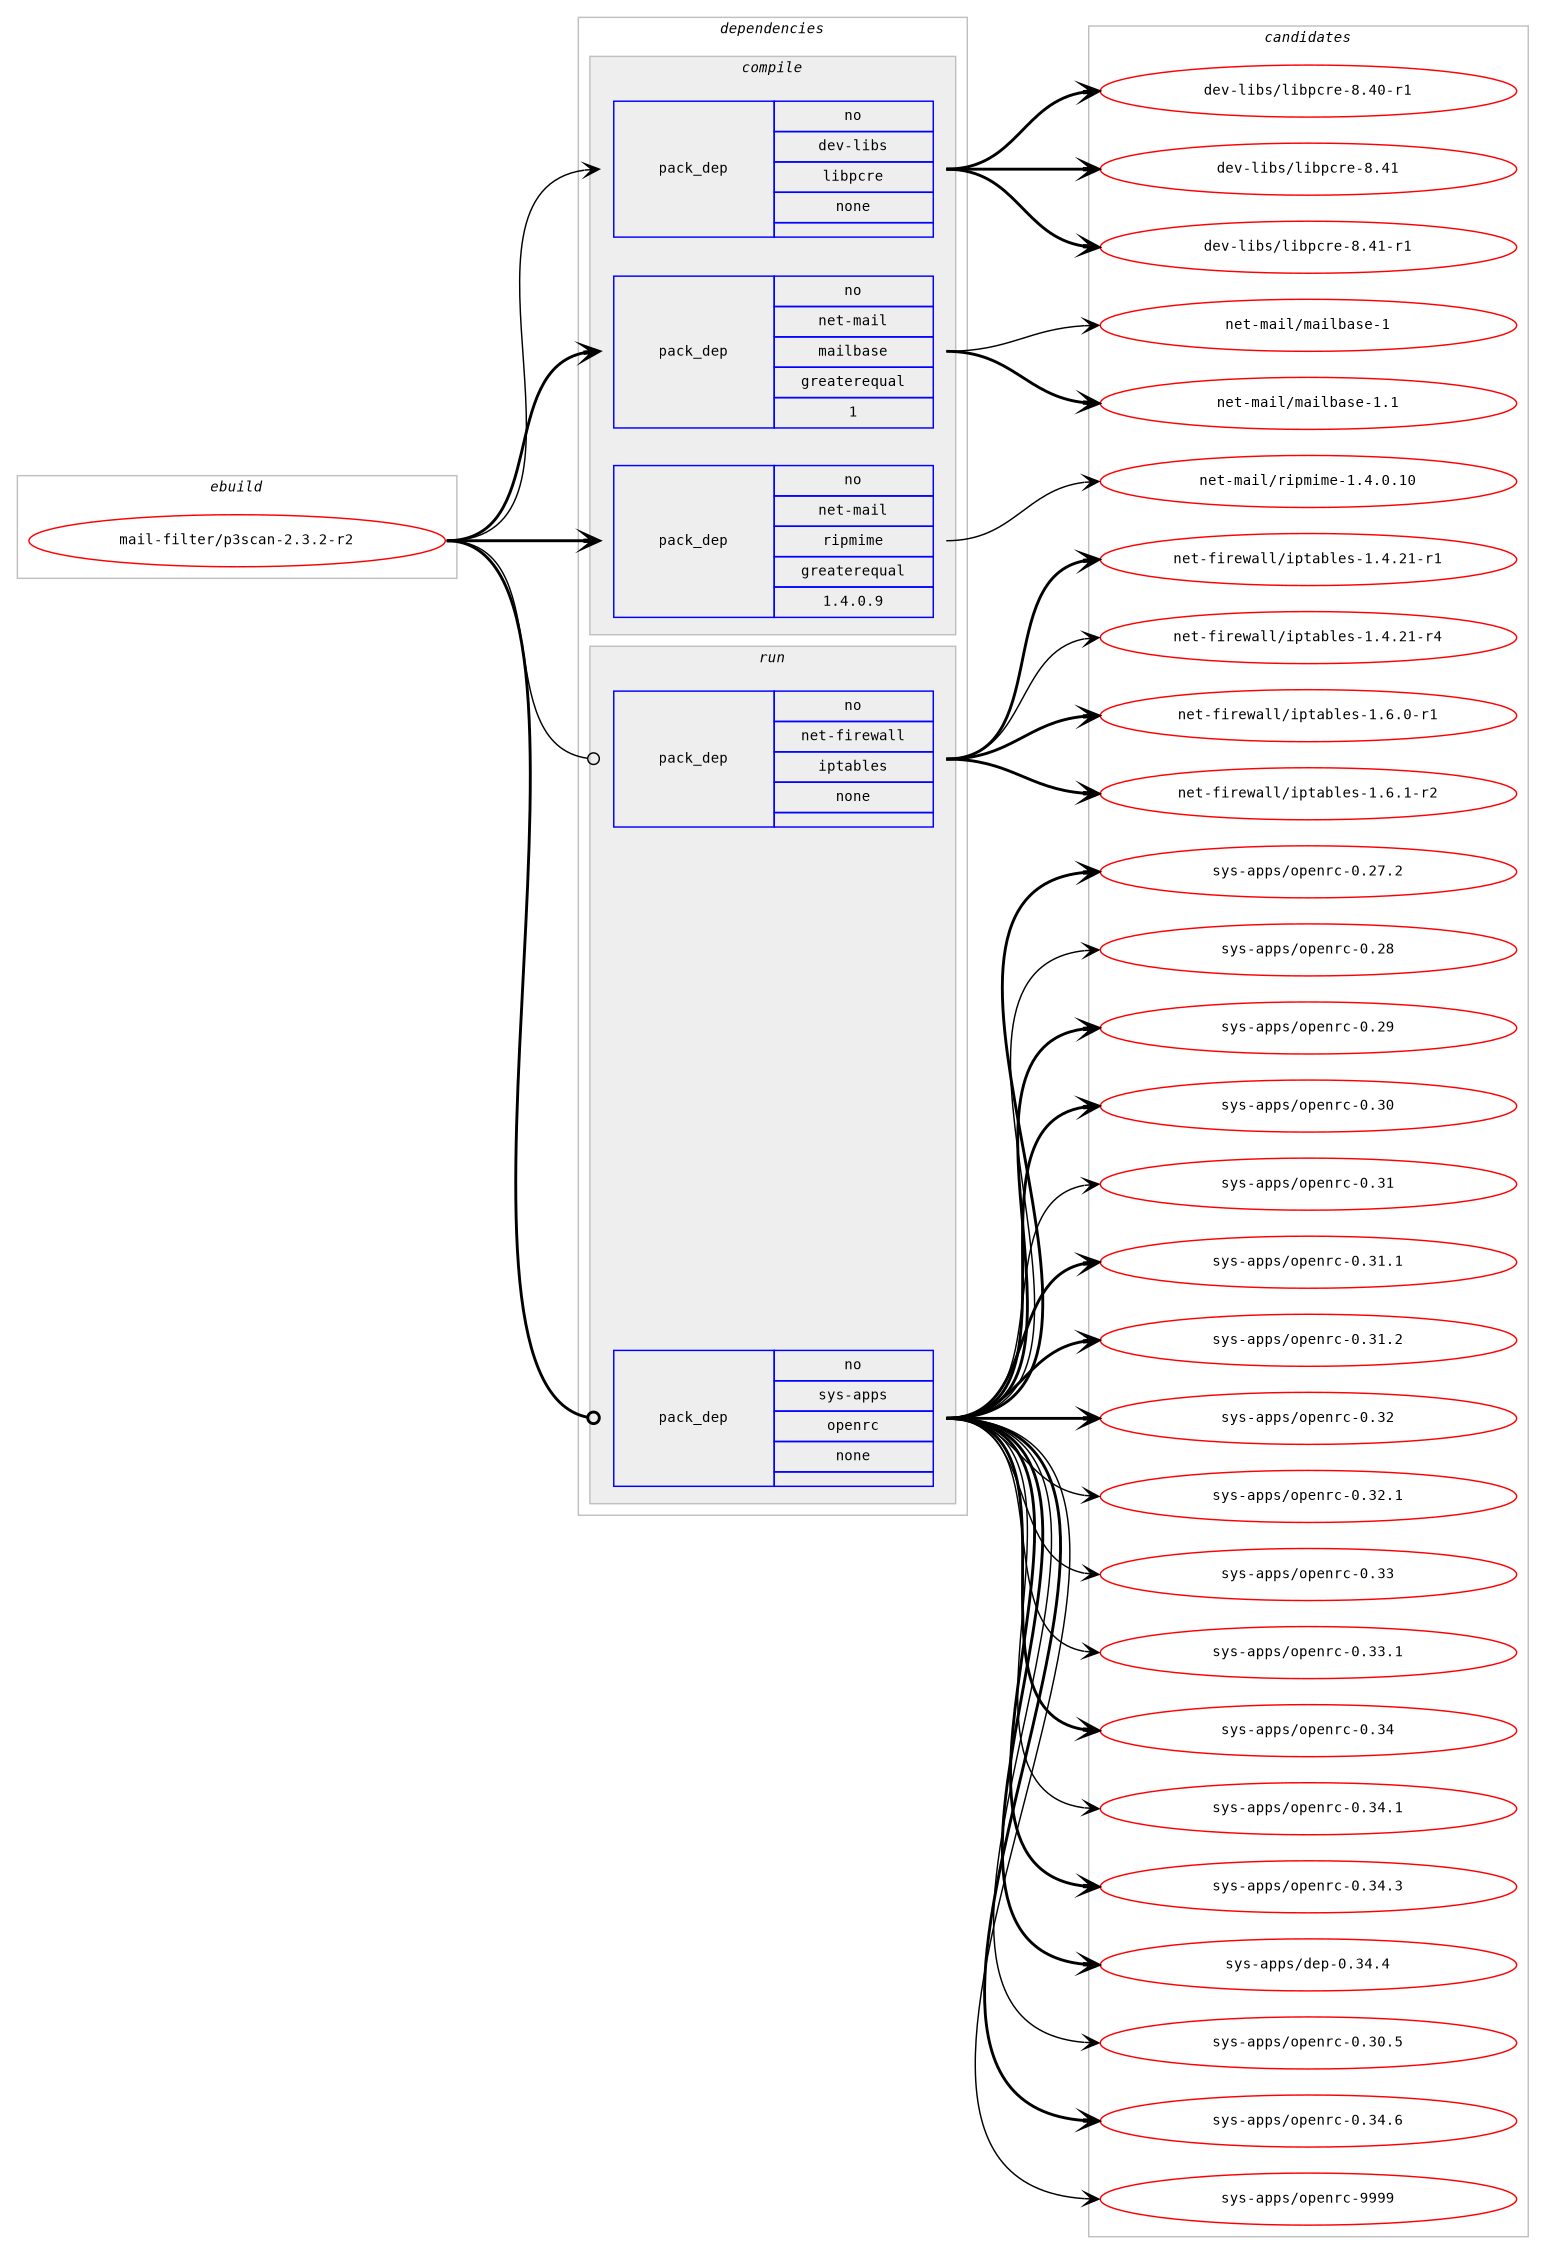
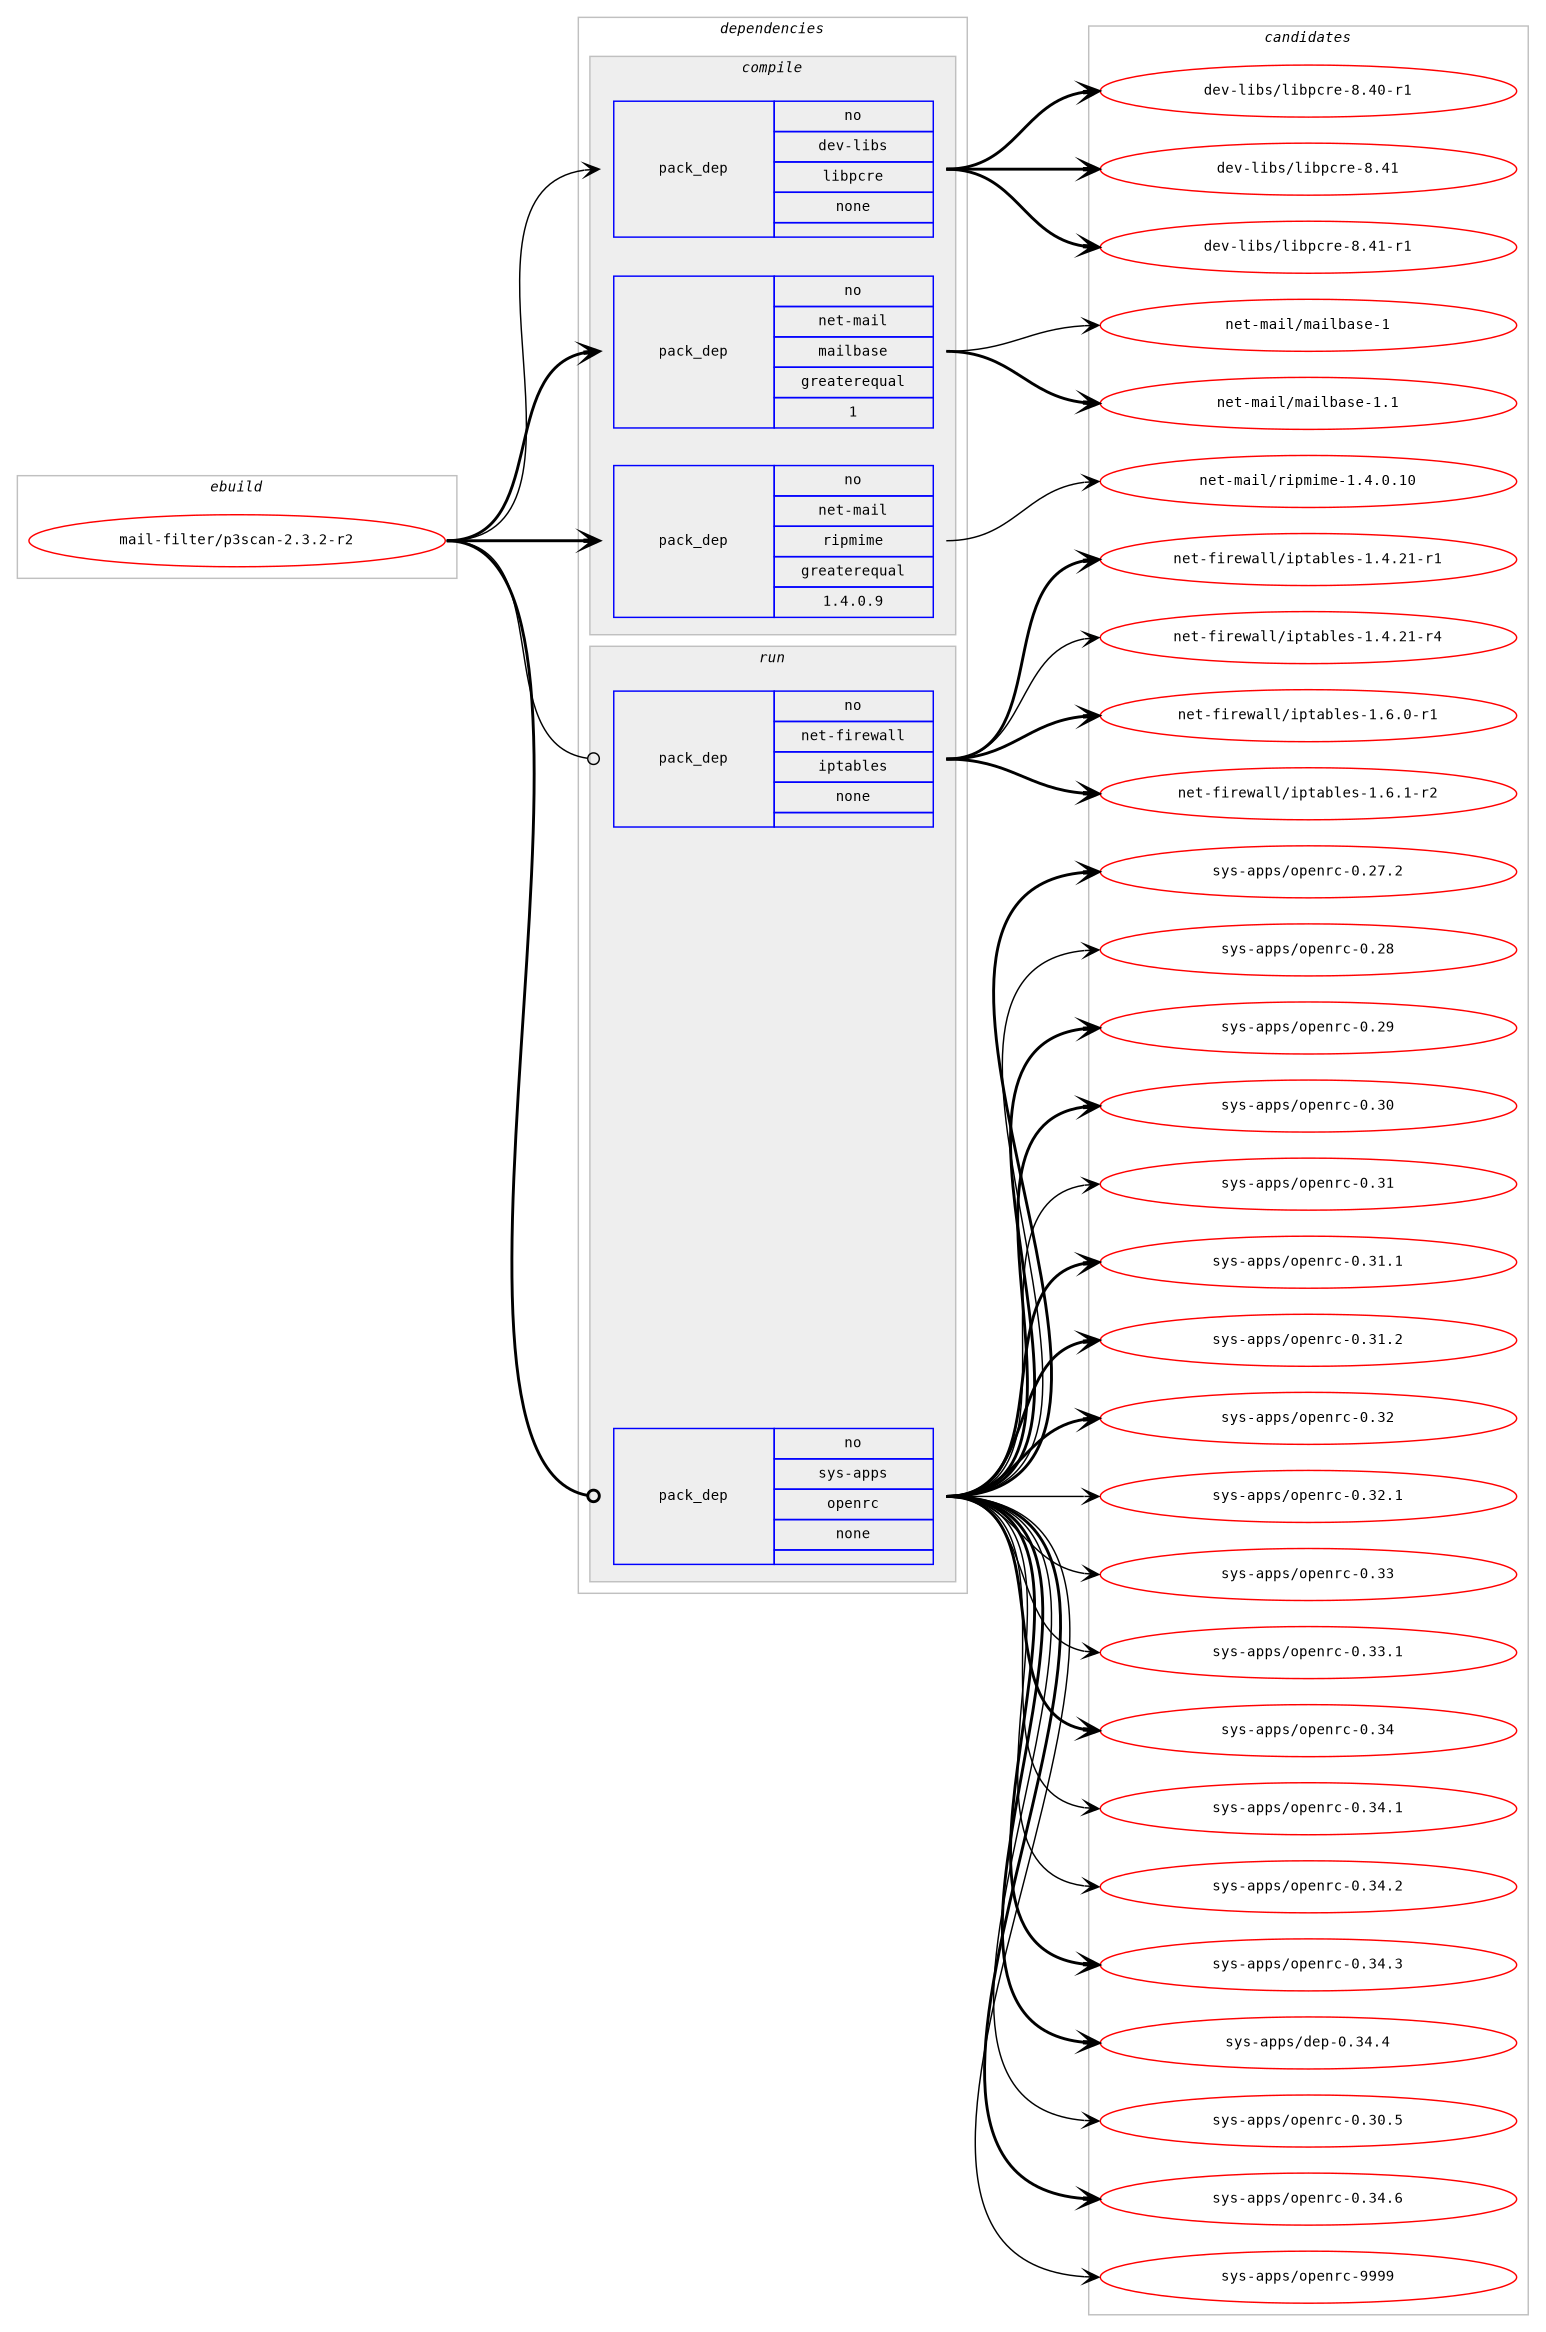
node "sys-apps/openrc-0.34.2": added
